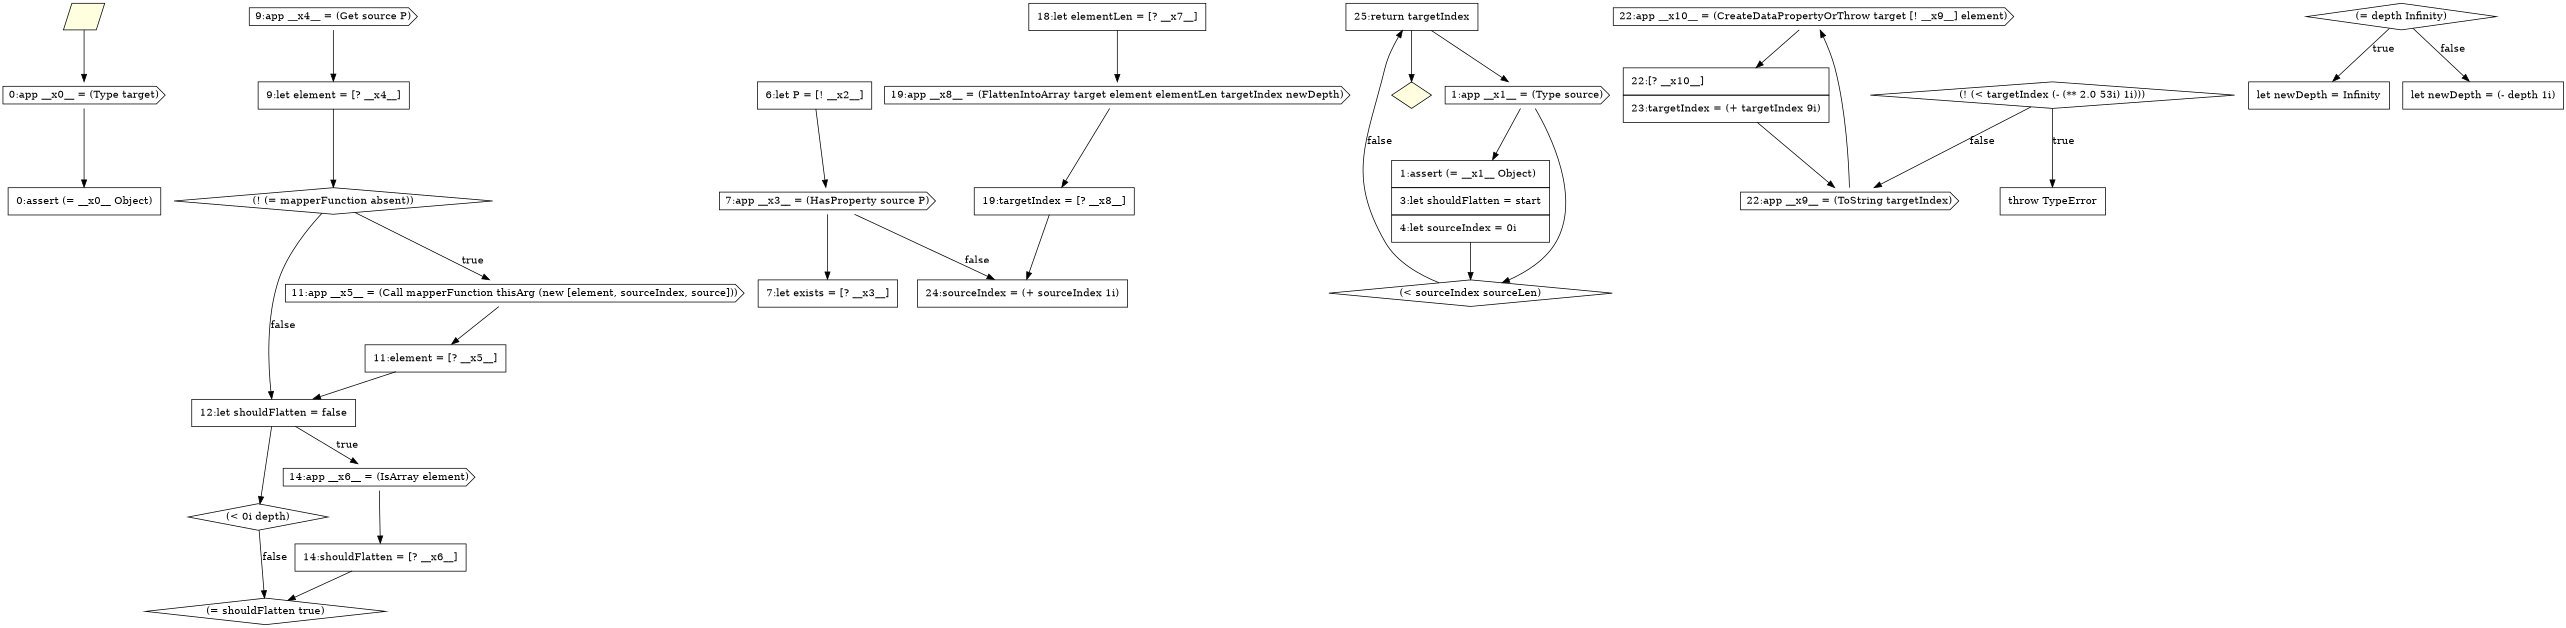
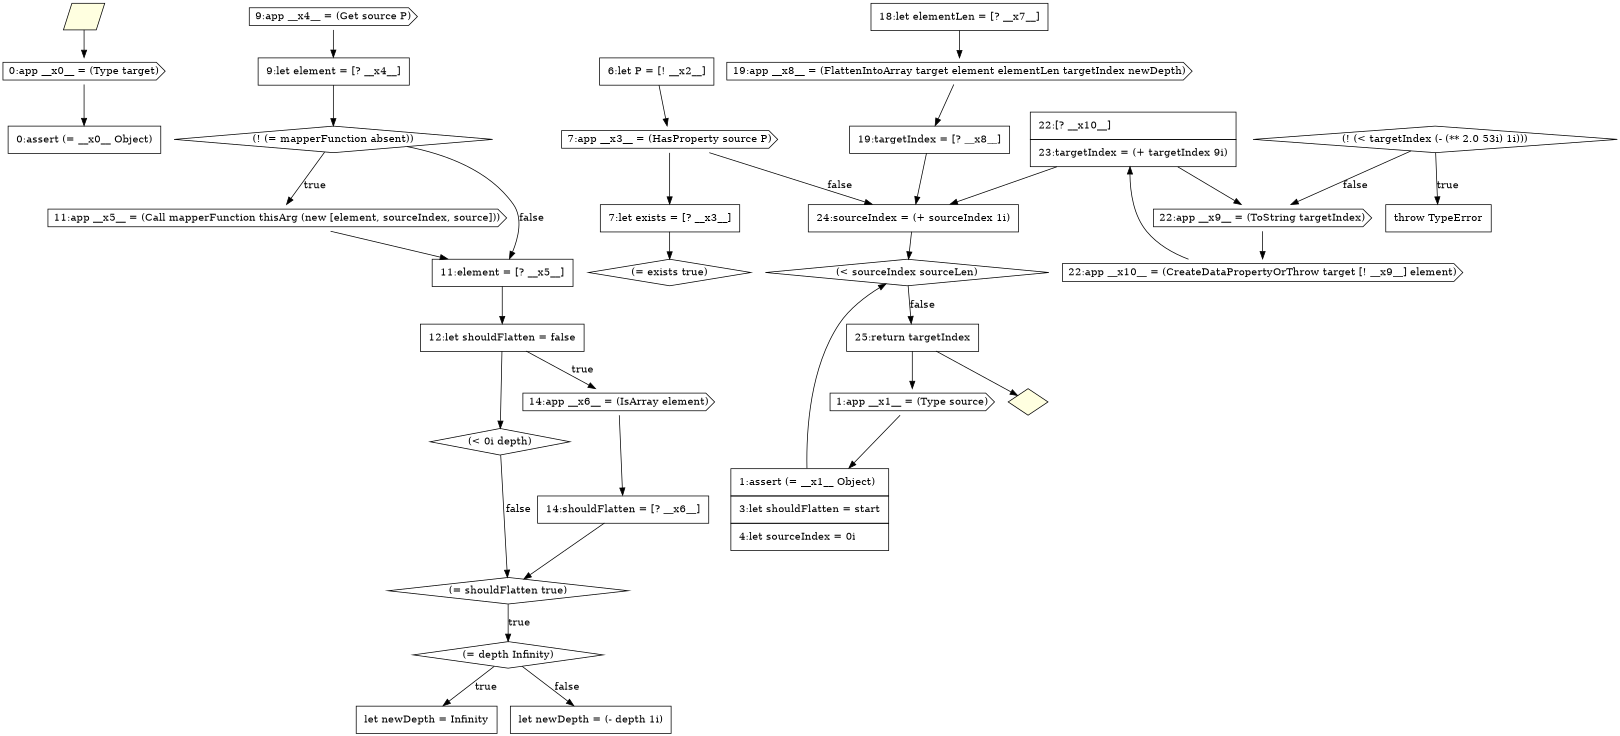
edge "22:[? __x10__]" -> "24:sourceIndex = (+ sourceIndex 1i)": added
edge "1:app __x1__ = (Type source)" -> "(< sourceIndex sourceLen)": now "24:sourceIndex = (+ sourceIndex 1i)" -> "(< sourceIndex sourceLen)"
node "(= exists true)": added
edge "(! (= mapperFunction absent))" -> "12:let shouldFlatten = false": now "(! (= mapperFunction absent))" -> "11:element = [? __x5__]"
edge "(= shouldFlatten true)" -> "(= depth Infinity)": added, label "true"
